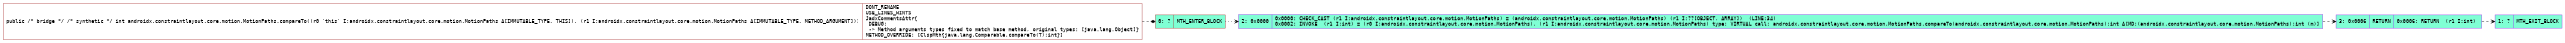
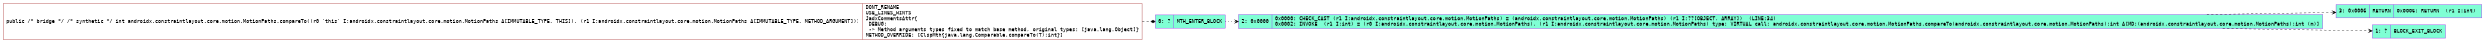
node "1: ?": text "MTH_EXIT_BLOCK" -> "BLOCK_EXIT_BLOCK"
node "0: ?": color brown -> purple
edge "3: 0x0006" -> "1: ?": now "2: 0x0000" -> "1: ?"
